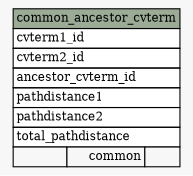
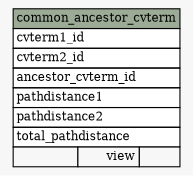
node "common_ancestor_cvterm": text "common" -> "view"
